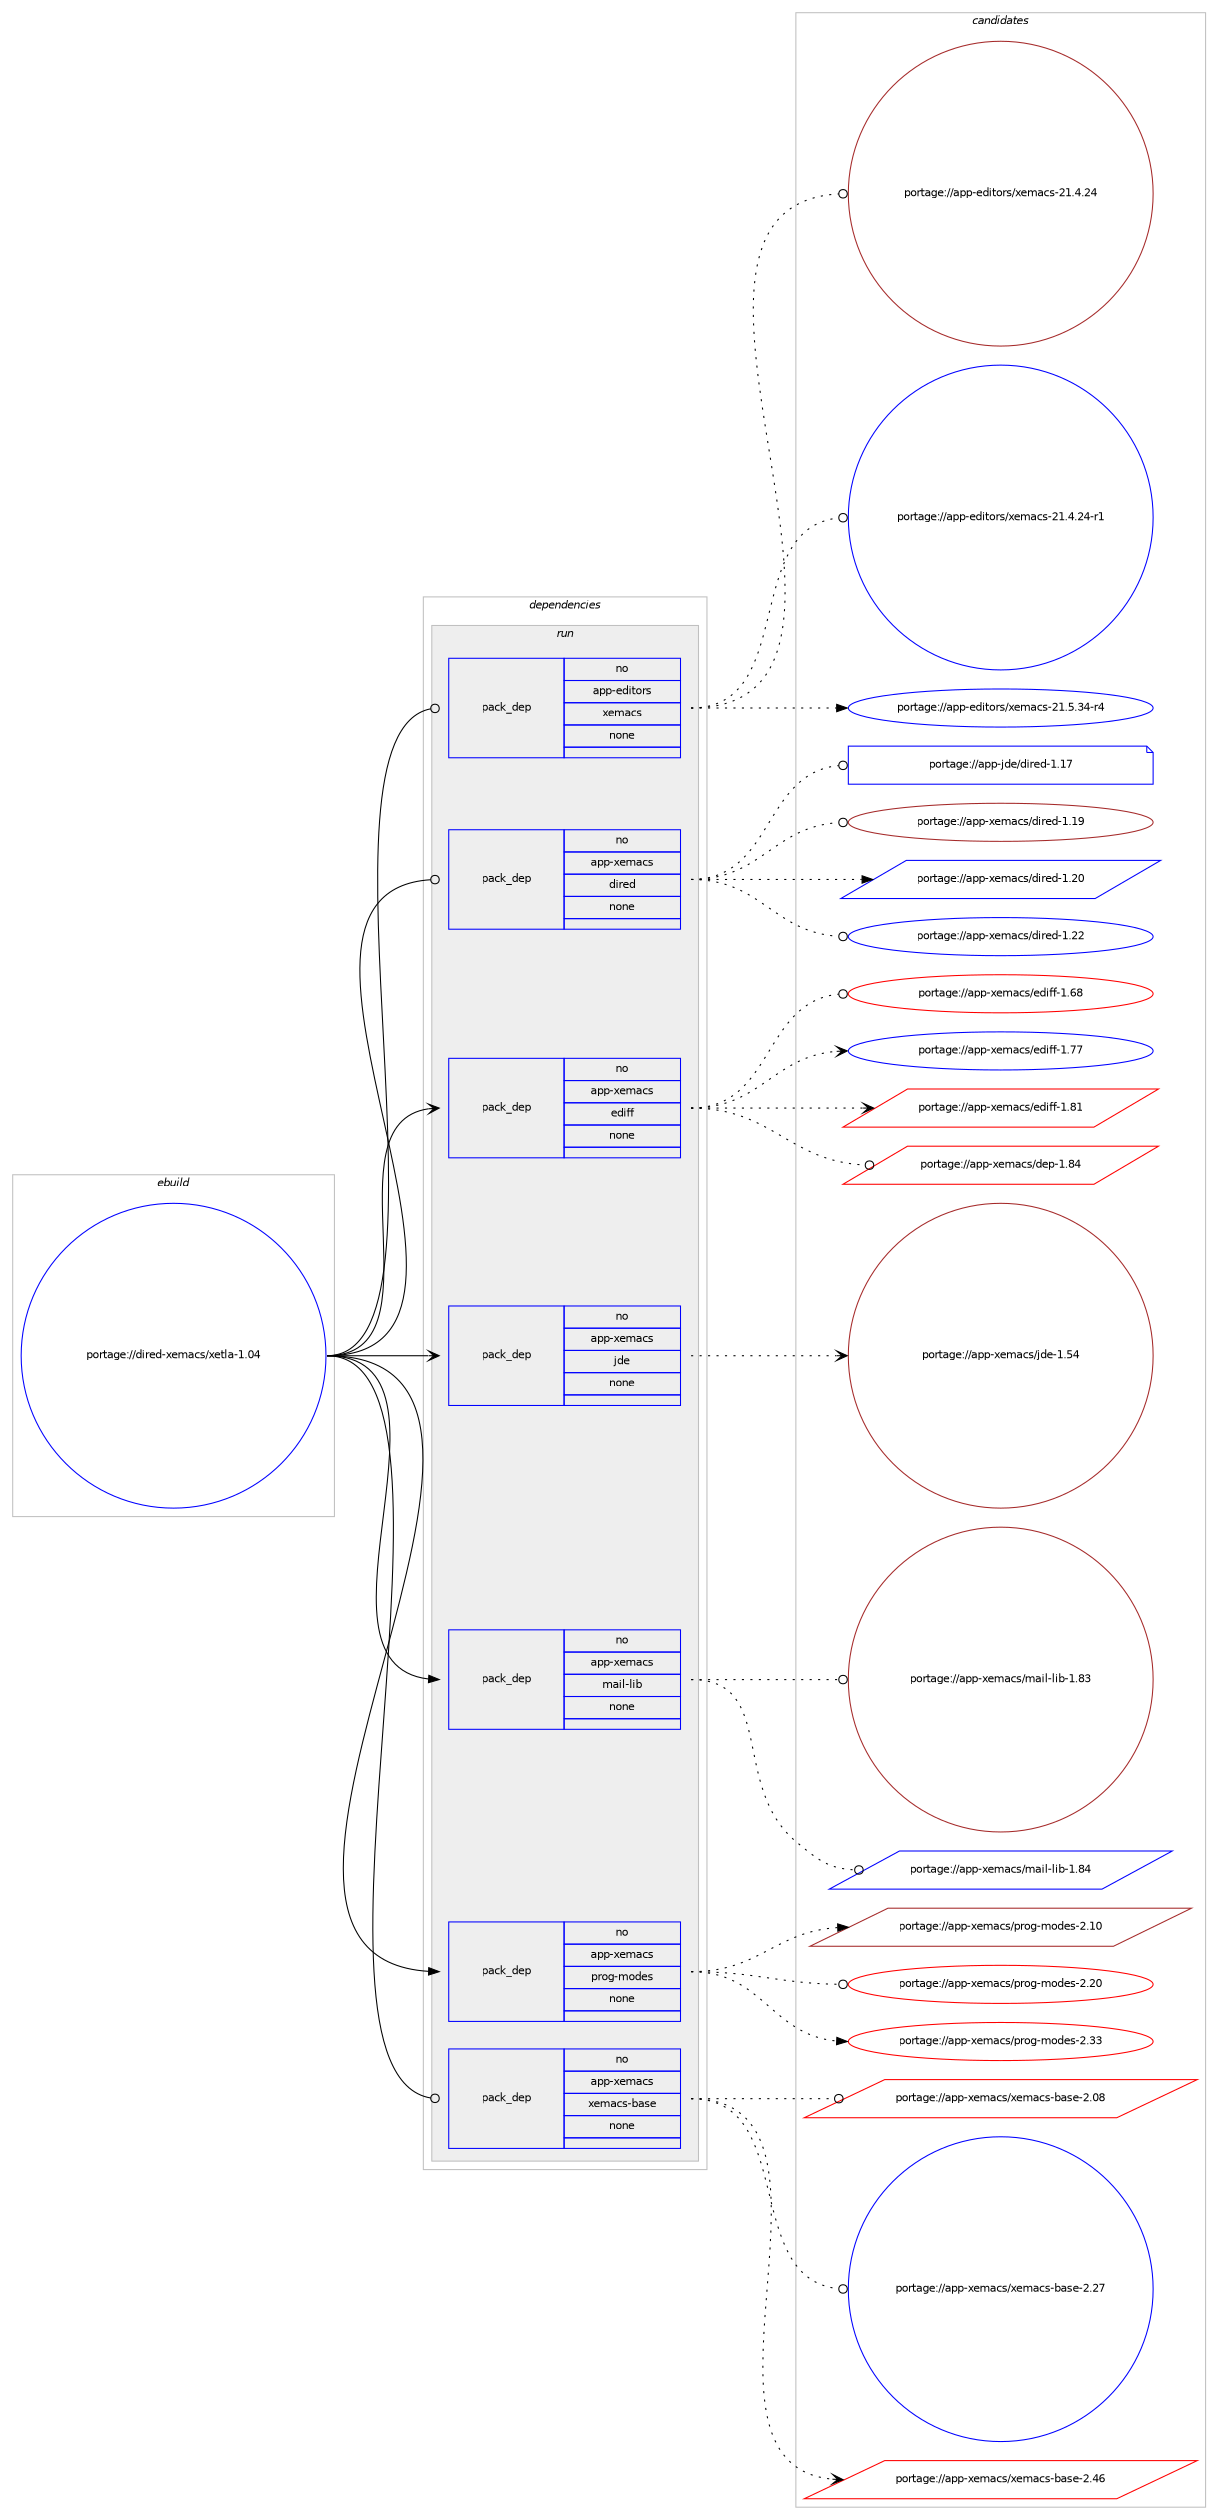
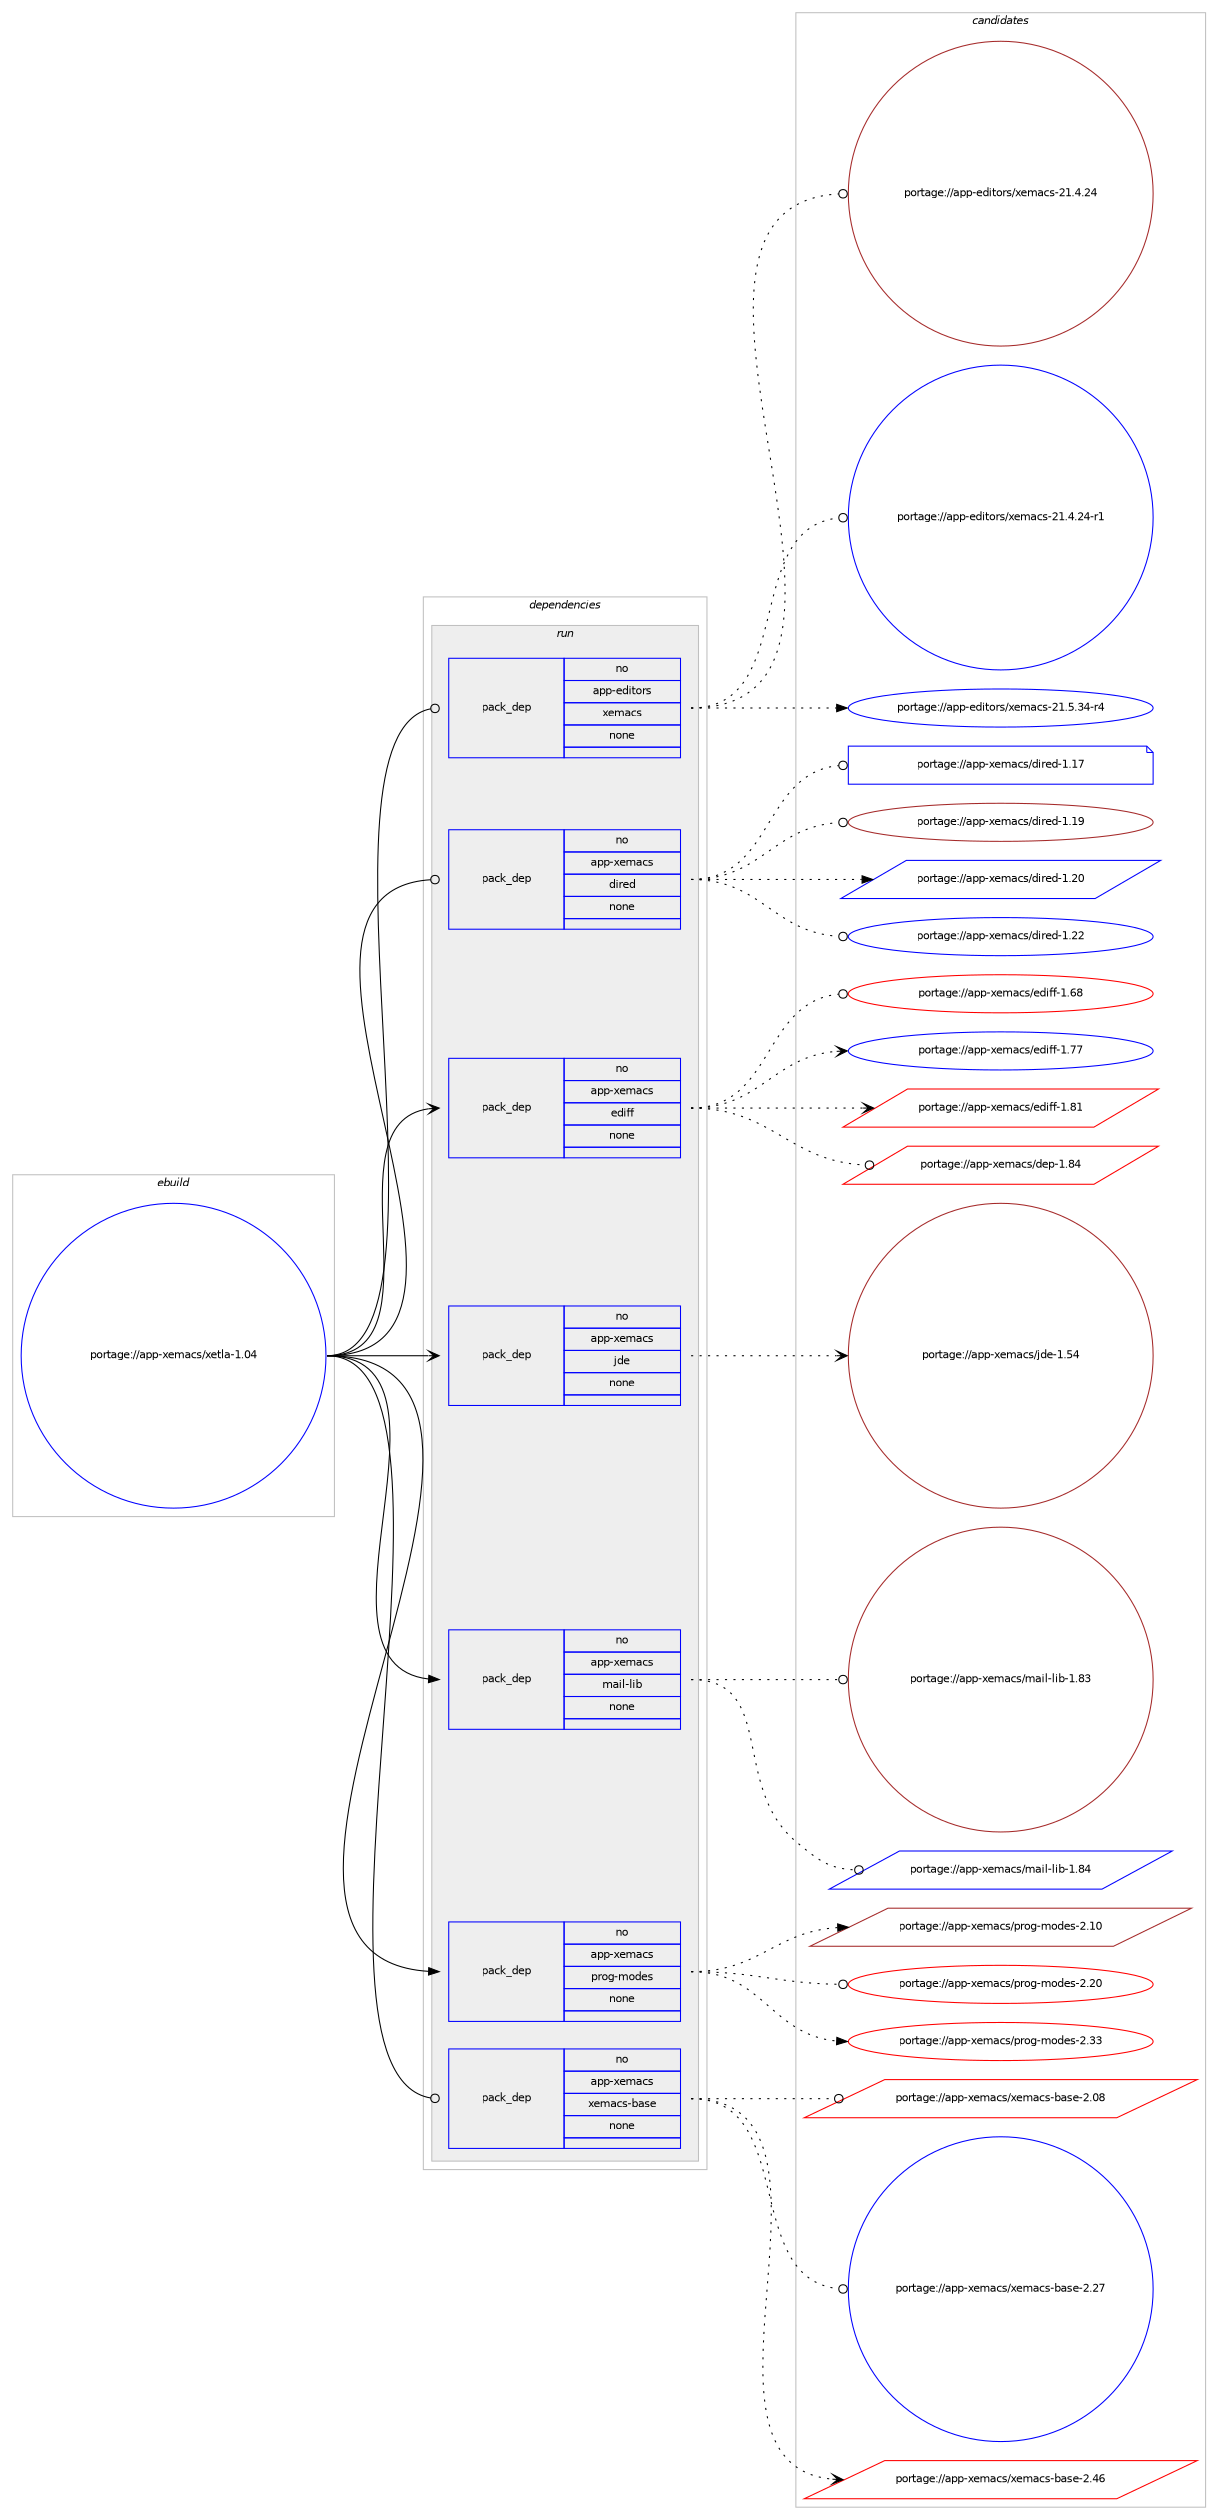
node "portage://app-jde/dired-1.17": label "portage://app-jde/dired-1.17" -> "portage://app-xemacs/dired-1.17"
node "portage://dired-xemacs/xetla-1.04": label "portage://dired-xemacs/xetla-1.04" -> "portage://app-xemacs/xetla-1.04"
